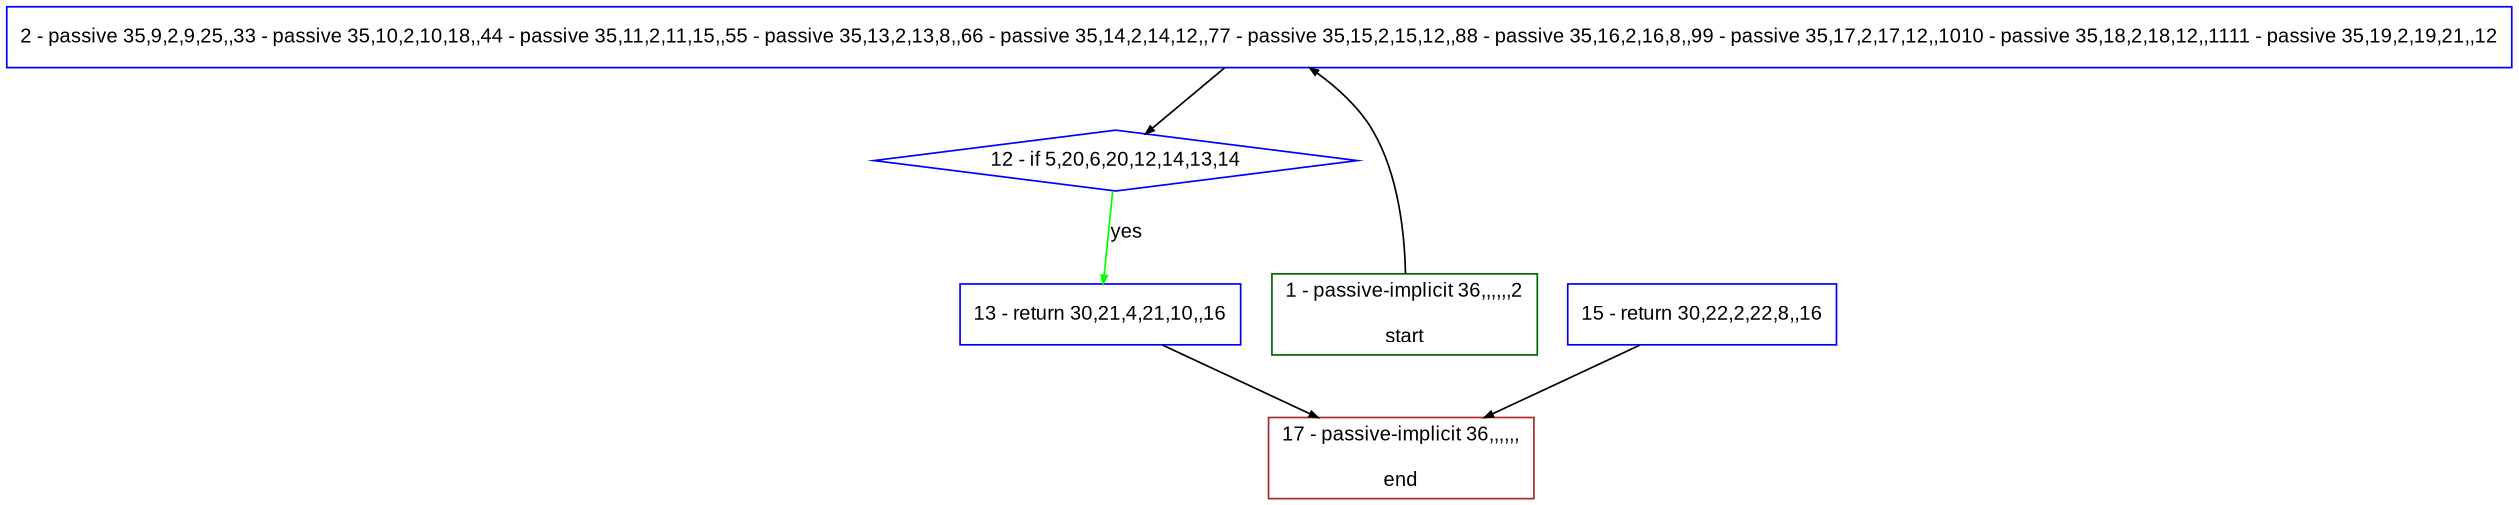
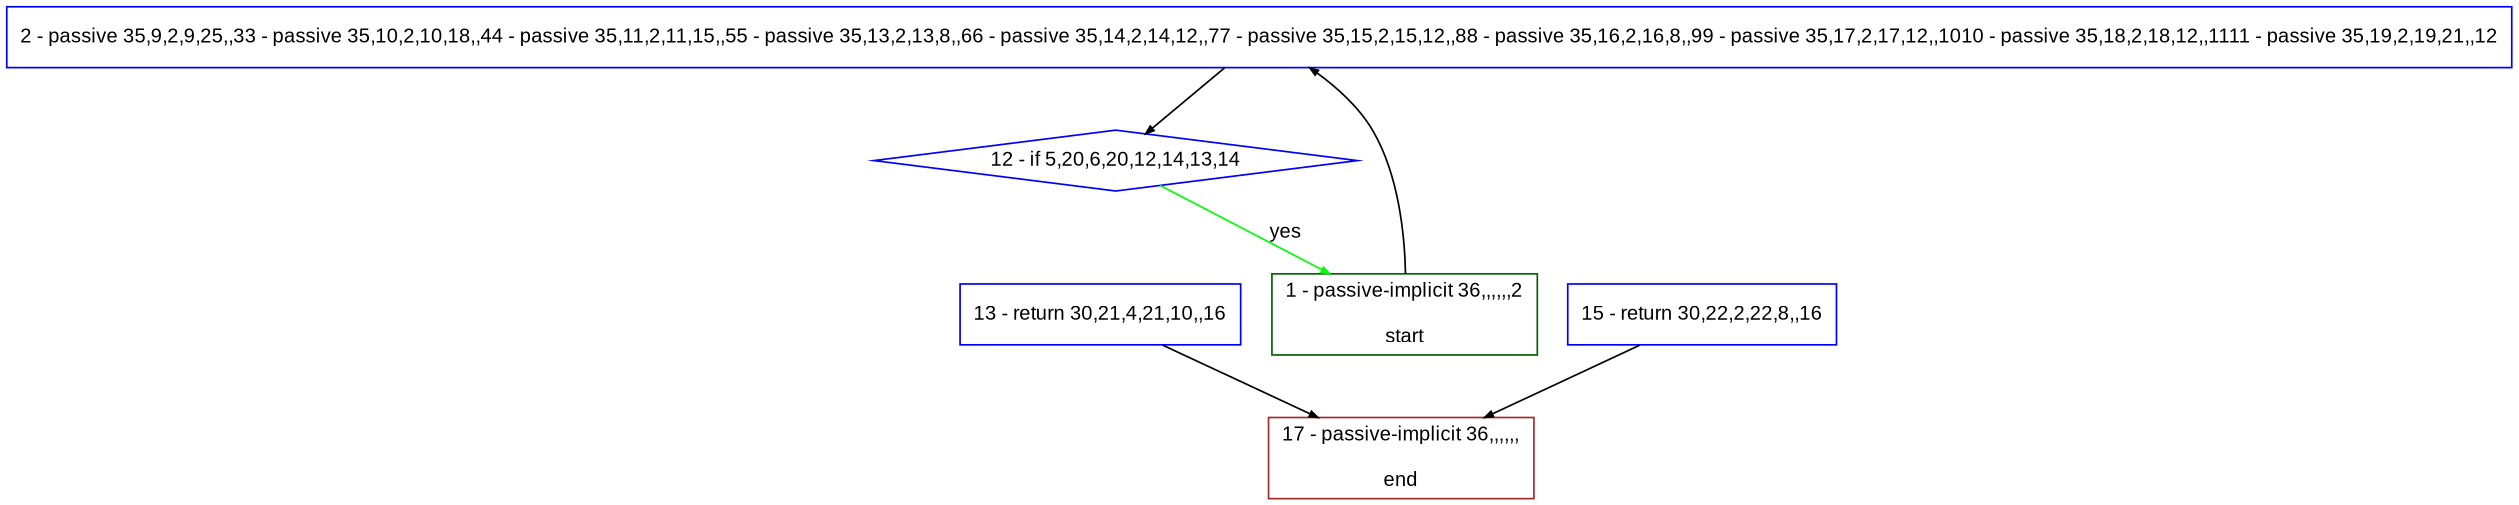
edge "12 - if 5,20,6,20,12,14,13,14" -> "13 - return 30,21,4,21,10,,16": now "12 - if 5,20,6,20,12,14,13,14" -> "1 - passive-implicit 36,,,,,,2 start"
